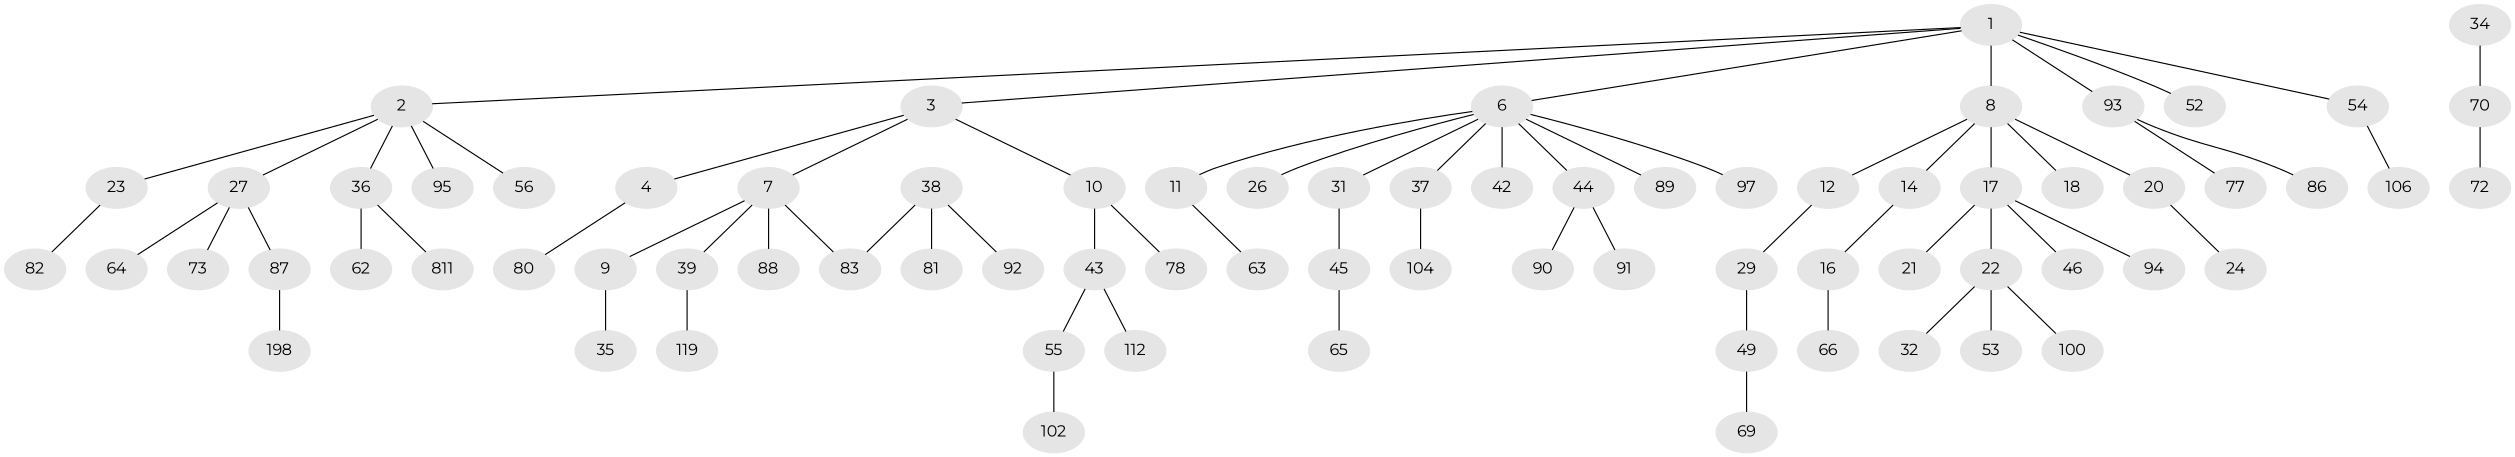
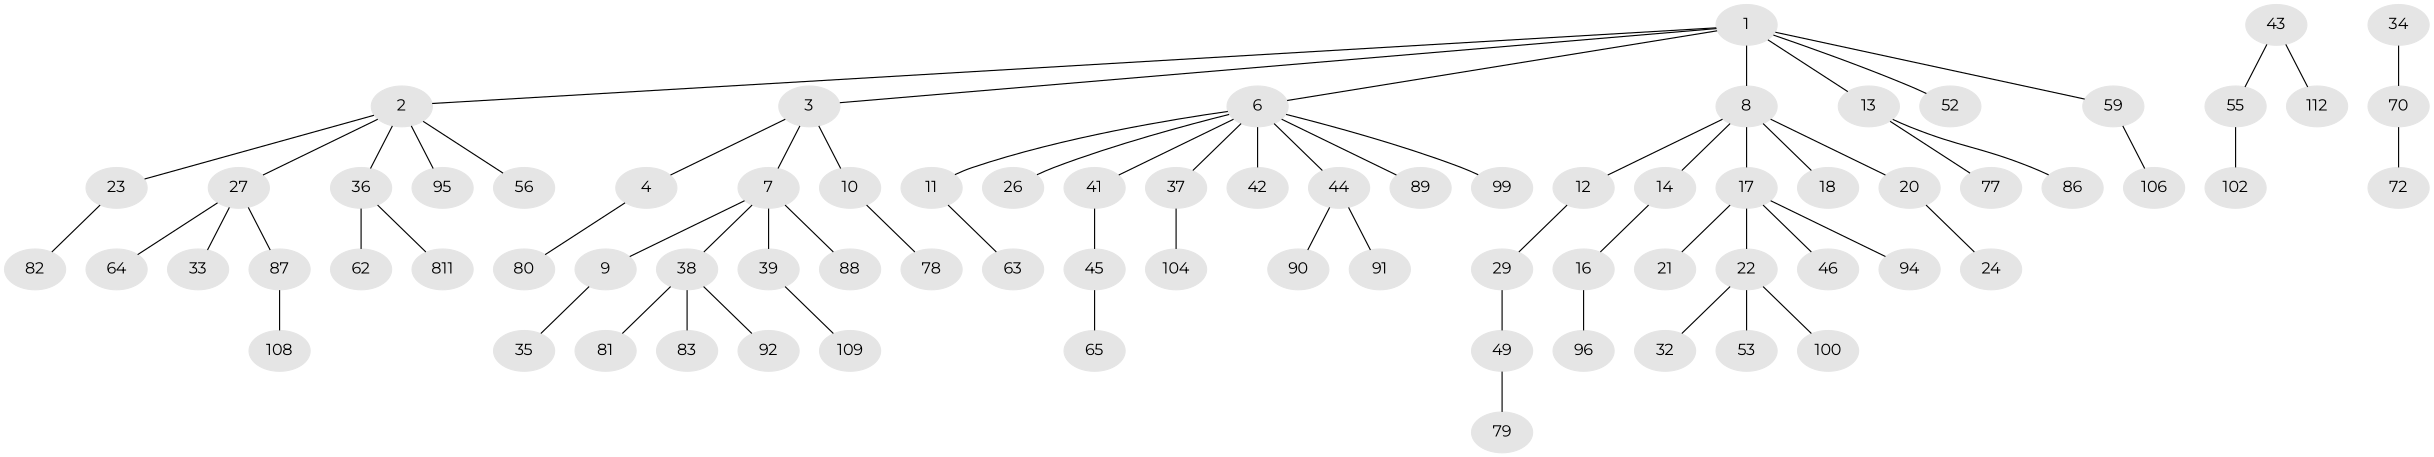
node "93": label "93" -> "13"
node "54": label "54" -> "59"
node "31": label "31" -> "41"
node "97": label "97" -> "99"
edge "7" -- "83": now "7" -- "38"
edge "10" -- "43": removed
node "73": label "73" -> "33"
node "198": label "198" -> "108"
node "119": label "119" -> "109"
node "66": label "66" -> "96"
node "69": label "69" -> "79"
